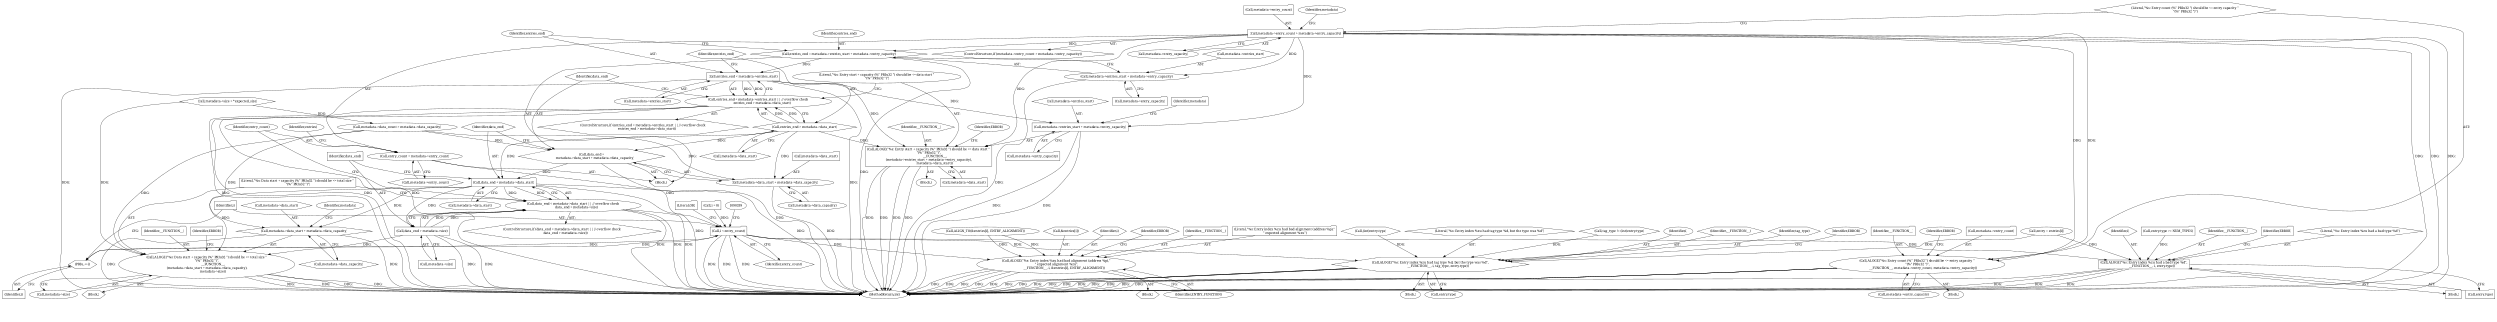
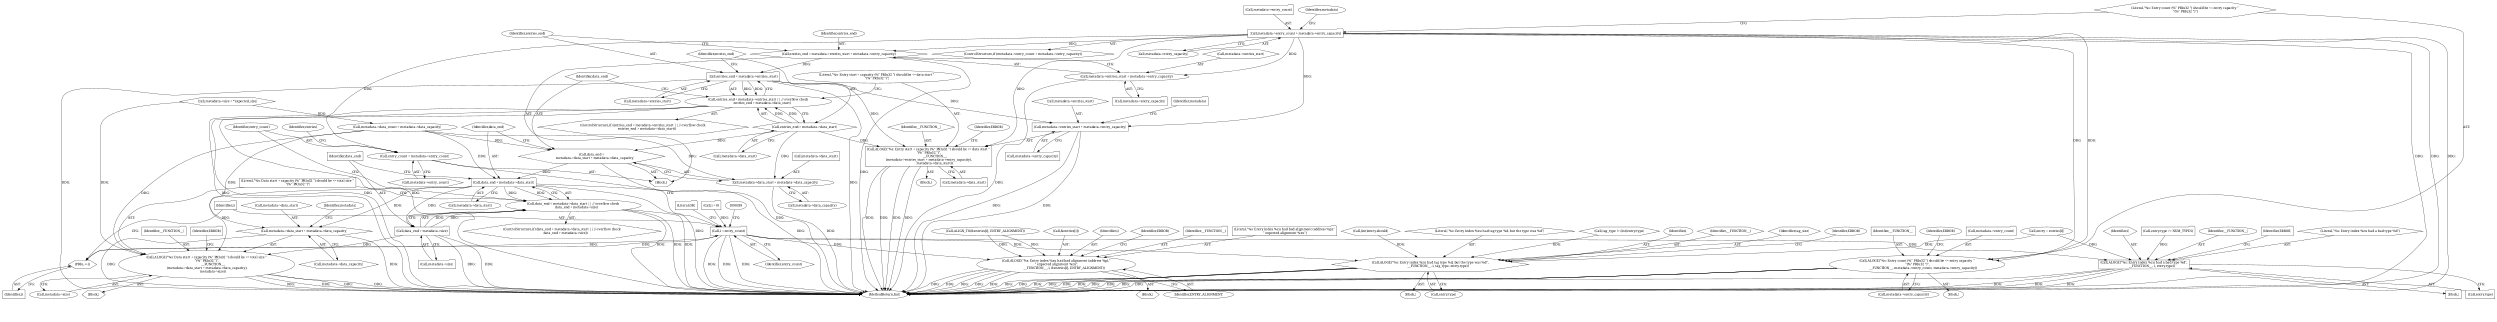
edge "(Call,metadata->entry_count > metadata->entry_capacity)" -> "(Call,entry_count = metadata->entry_count)": label "AST: " -> "DDG: "
edge "(Call,entries_end > metadata->data_start)" -> "(Call,data_end < metadata->data_start)": now "(Call,metadata->data_count > metadata->data_capacity)" -> "(Call,data_end < metadata->data_start)"
edge "(Call,entry_count = metadata->entry_count)" -> "(Call,i < entry_count)": label "DDG: " -> "CFG: "
node "(Call,(int)entry.type)": label "(Call,(int)entry.type)" -> "(Call,(int)entry.should)"
node "(Identifier,tag_type)": label "(Identifier,tag_type)" -> "(Identifier,tag_size)"
node "(MethodReturn,int)": label "(MethodReturn,int)" -> "(MethodReturn,but)"
node "(Identifier,ENTRY_FUNCTION)": label "(Identifier,ENTRY_FUNCTION)" -> "(Identifier,ENTRY_ALIGNMENT)"
